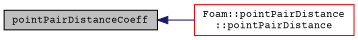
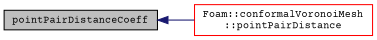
node "Foam::pointPairDistance ::pointPairDistance": label "Foam::pointPairDistance ::pointPairDistance" -> "Foam::conformalVoronoiMesh ::pointPairDistance"
